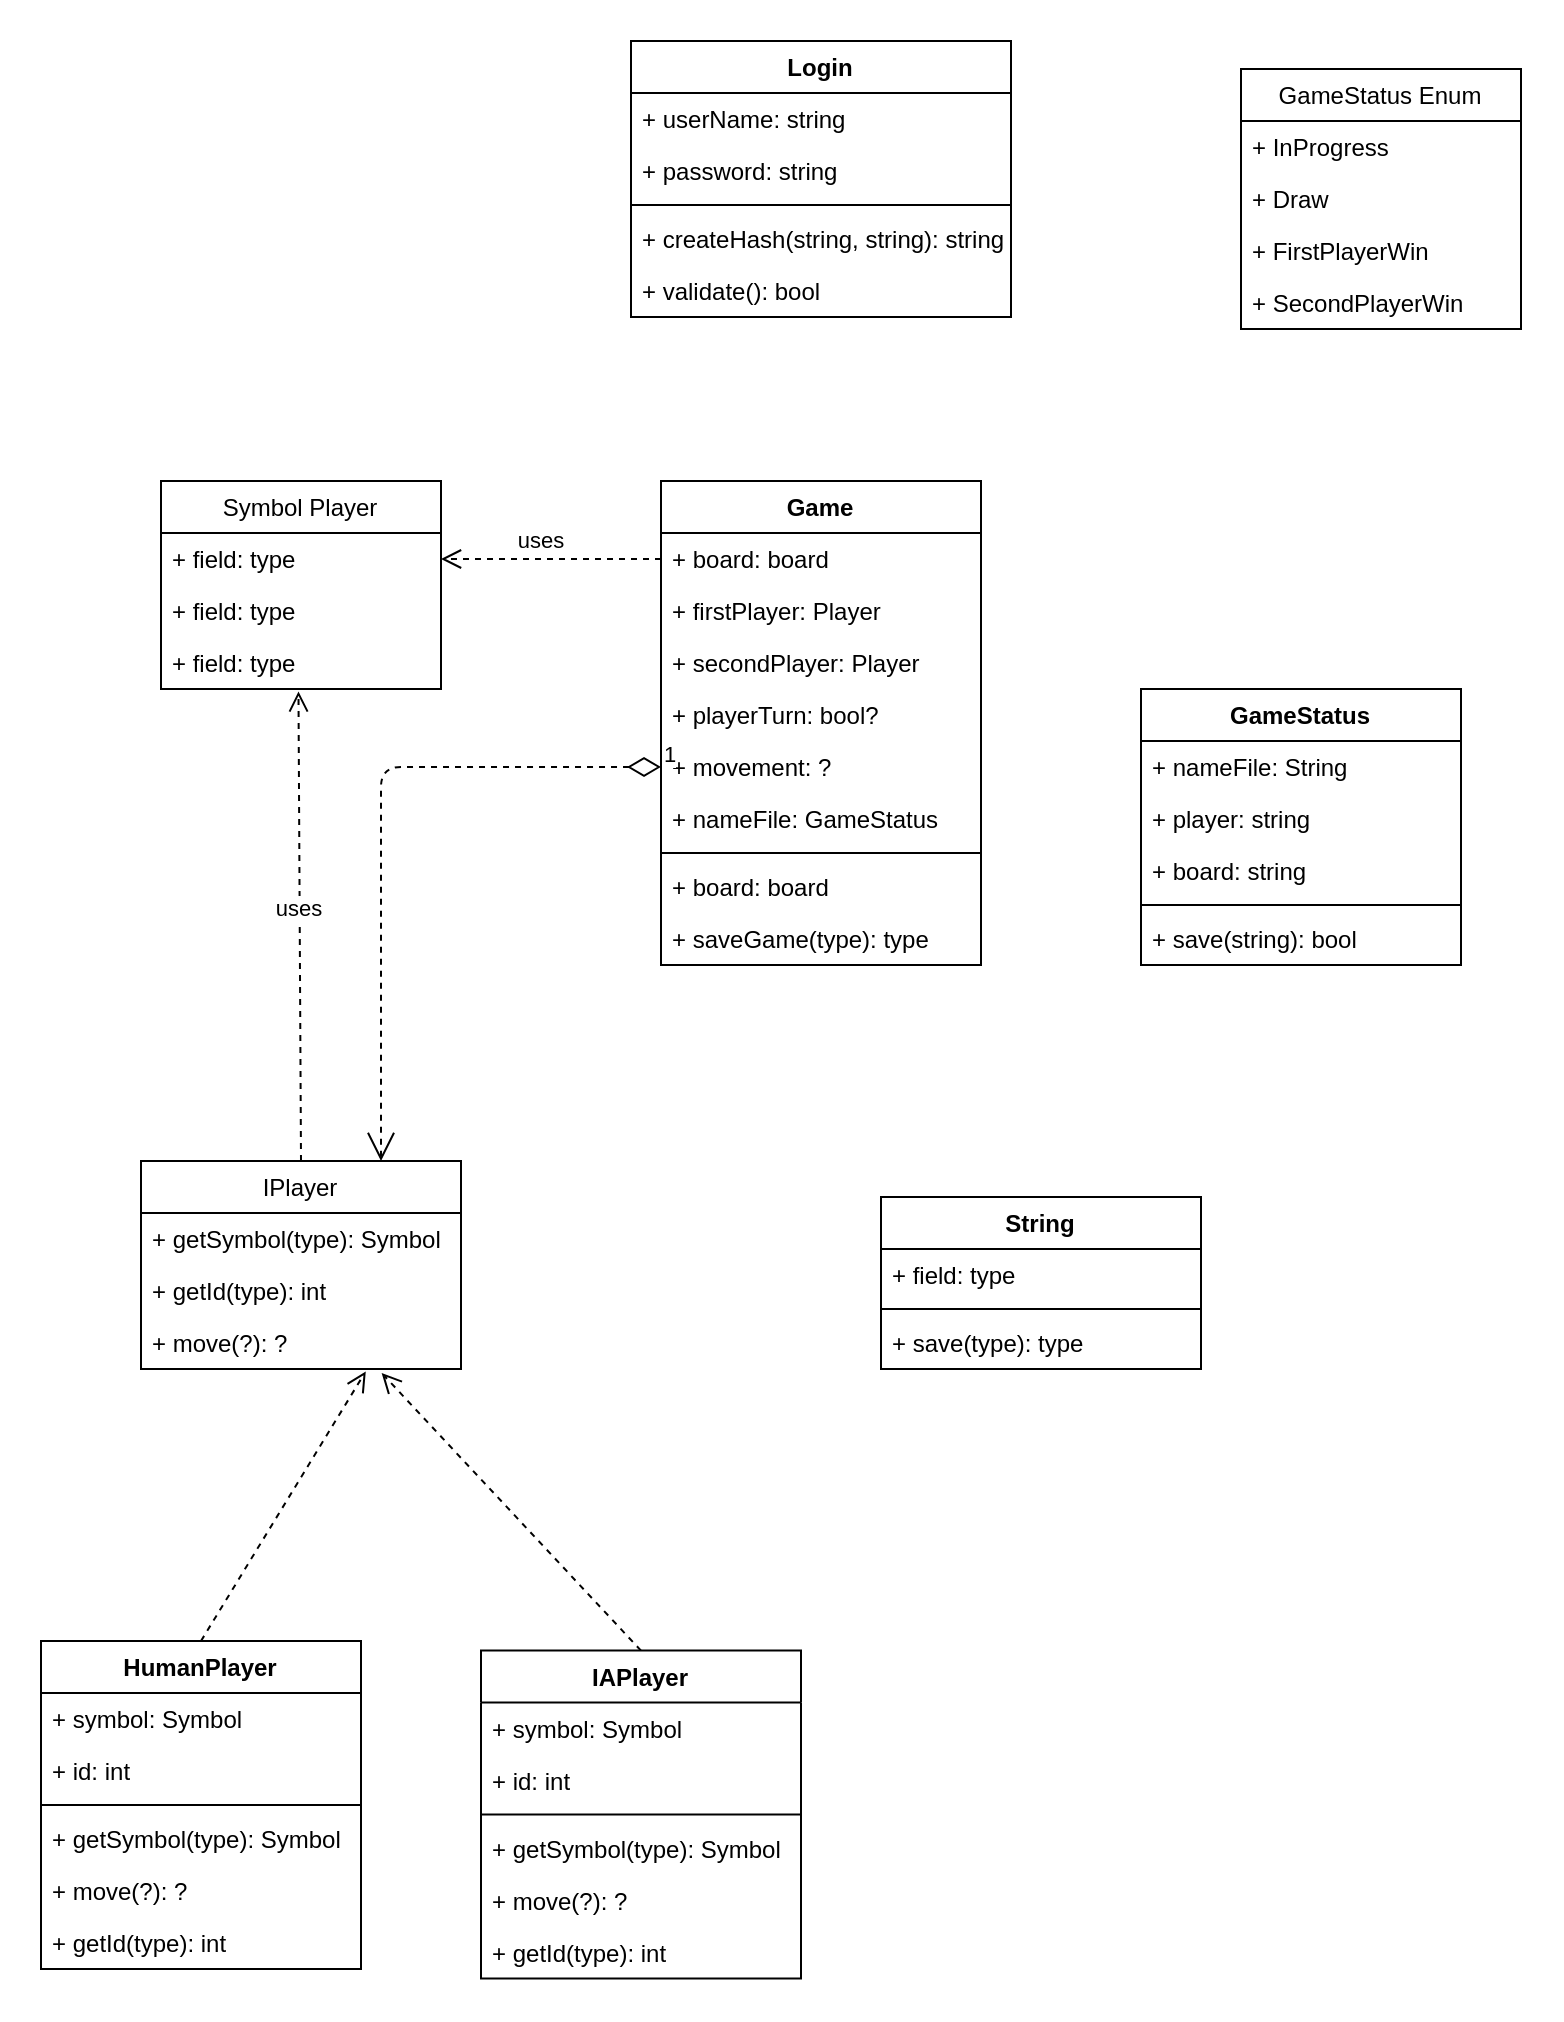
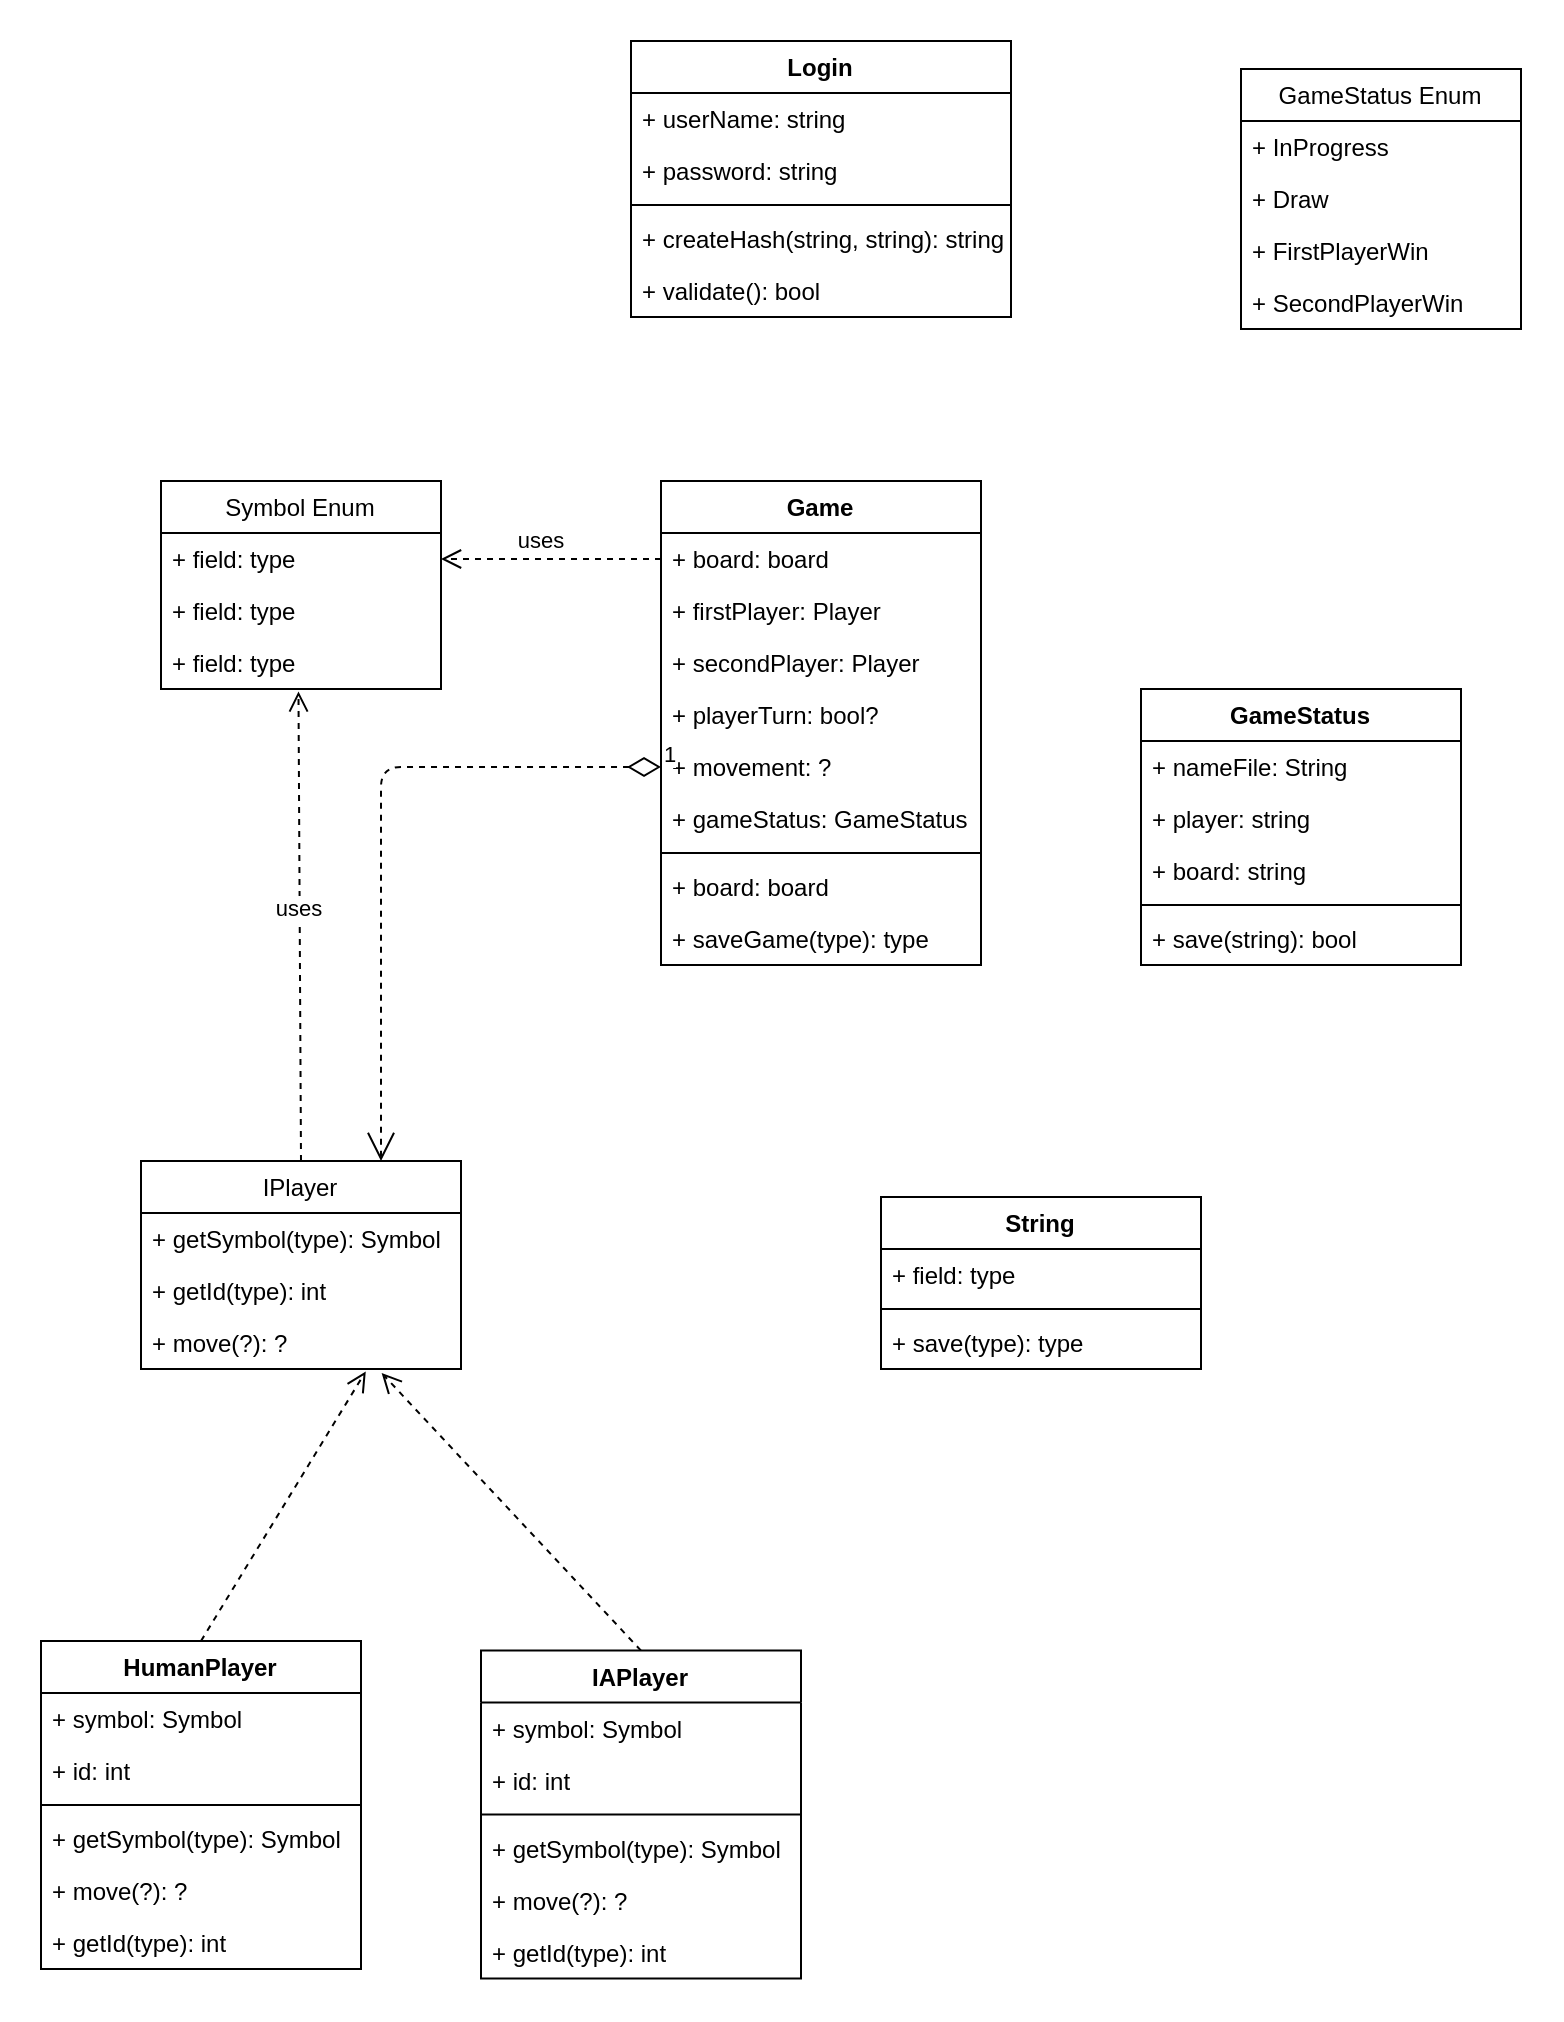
node "Symbol Player": label "Symbol Player" -> "Symbol Enum"
node "+ nameFile: GameStatus": label "+ nameFile: GameStatus" -> "+ gameStatus: GameStatus"
